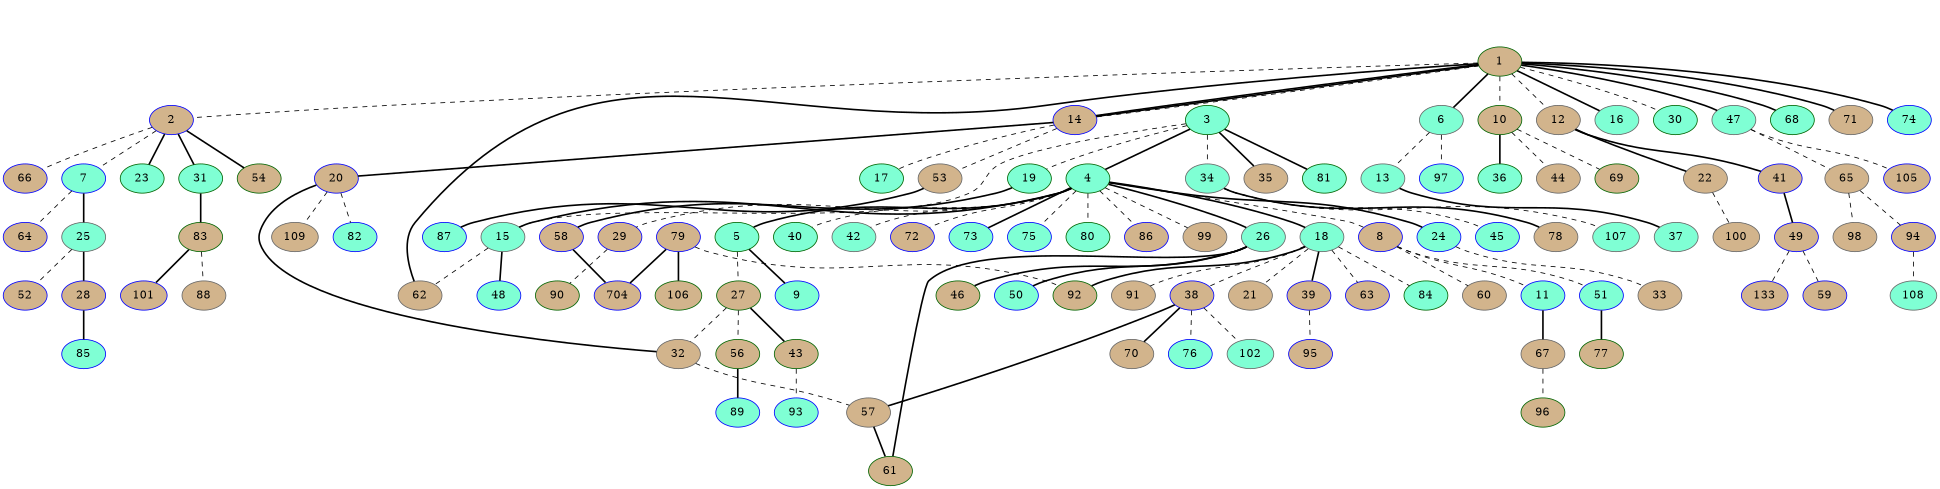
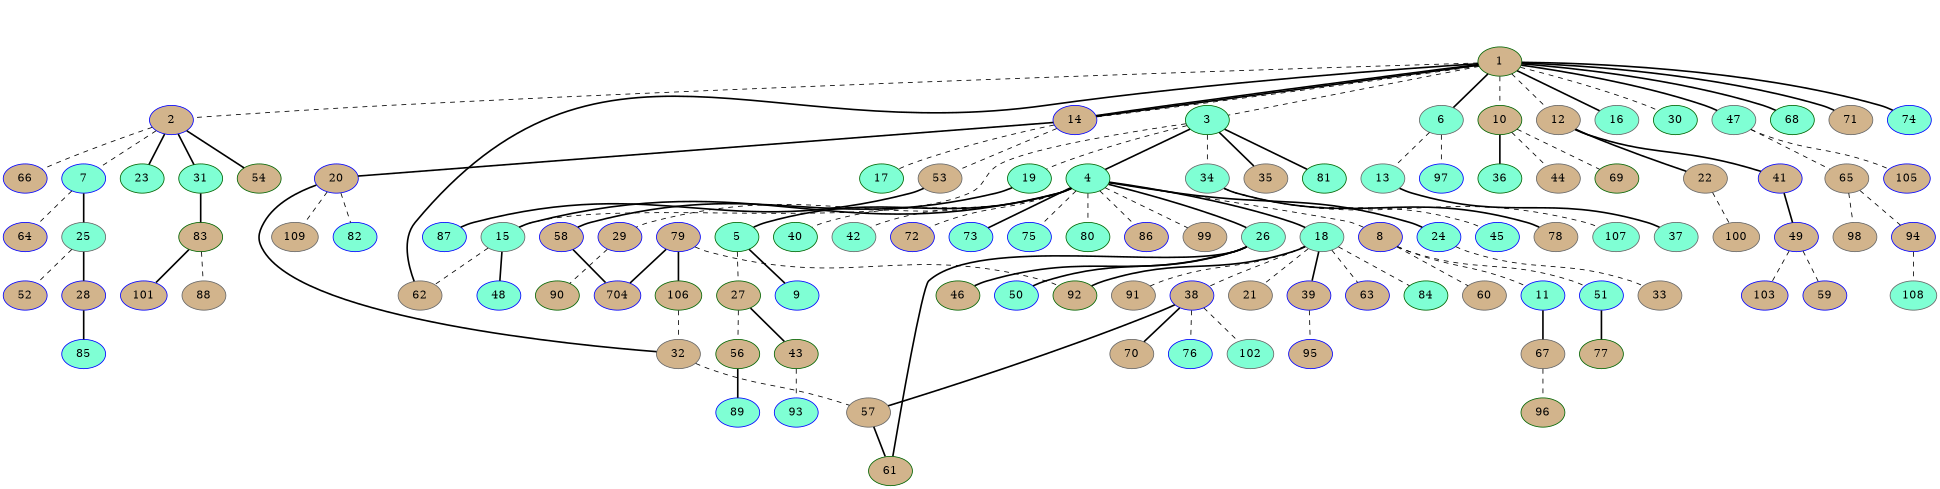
edge "1" -- "3": added
node "133": label "133" -> "103"
edge "27" -- "32": now "106" -- "32"
